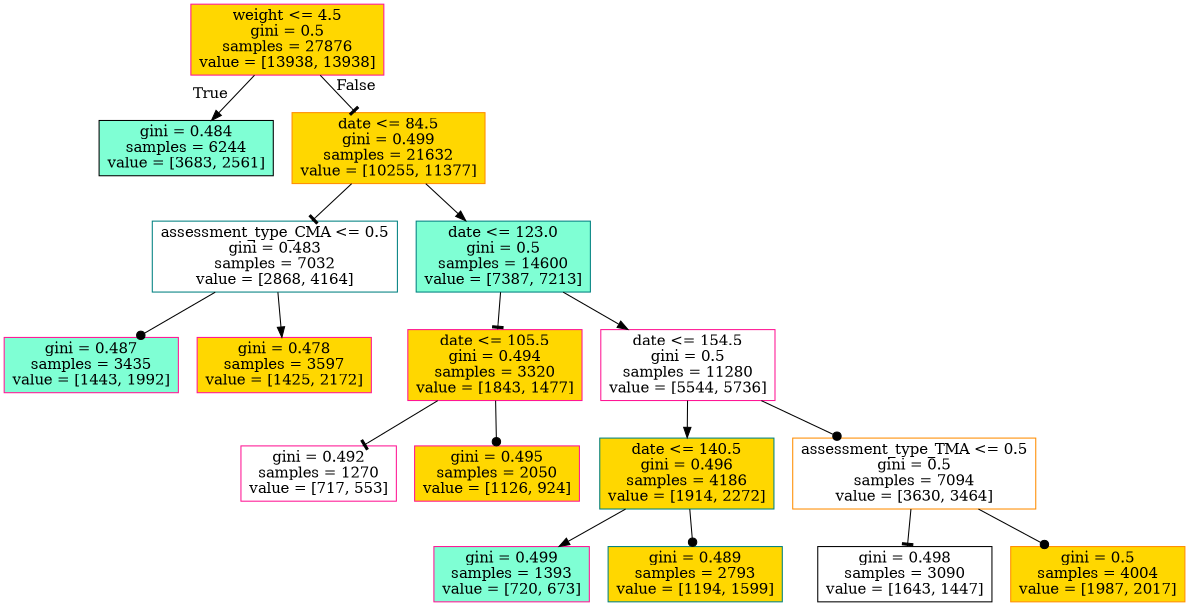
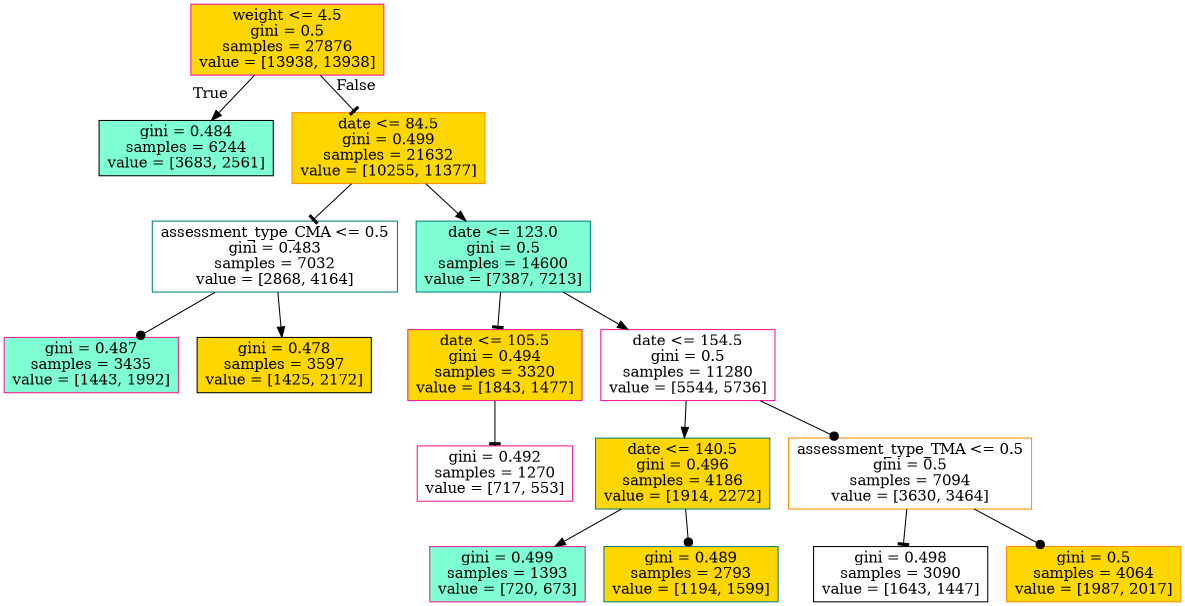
node "gini = 0.478 samples = 3597 value = [1425, 2172]": color deeppink -> black
node "gini = 0.495 samples = 2050 value = [1126, 924]": removed
node "gini = 0.5 samples = 4004 value = [1987, 2017]": label "gini = 0.5 samples = 4004 value = [1987, 2017]" -> "gini = 0.5 samples = 4064 value = [1987, 2017]"
